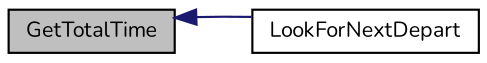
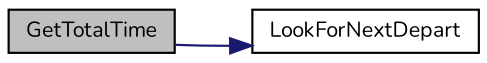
edge "LookForNextDepart" -> "GetTotalTime": reversed
